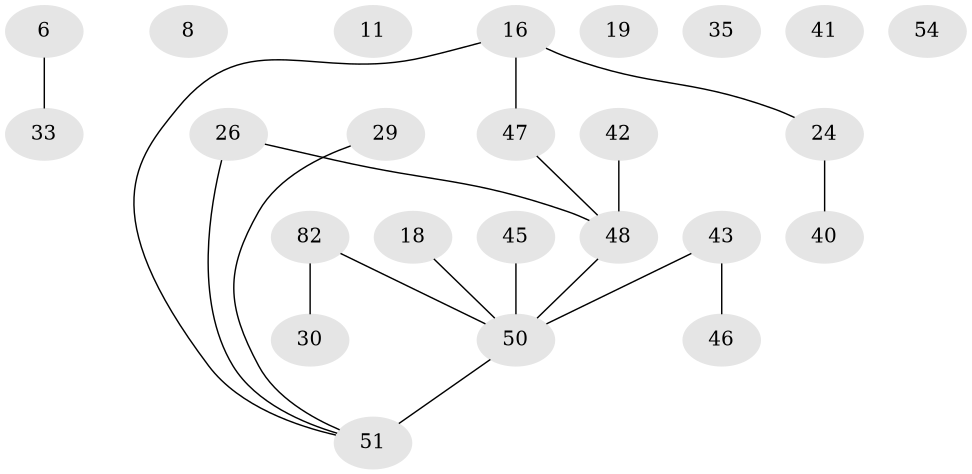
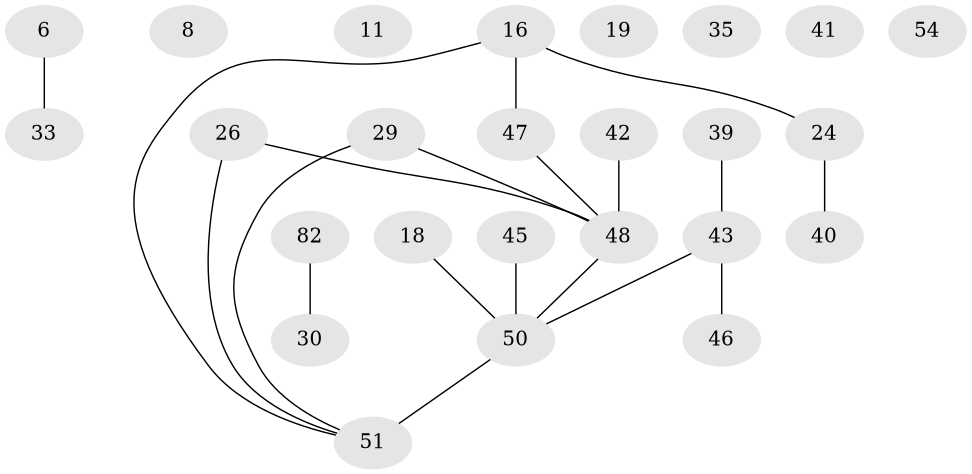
node "39": added
edge "29" -- "48": added
edge "82" -- "50": removed
